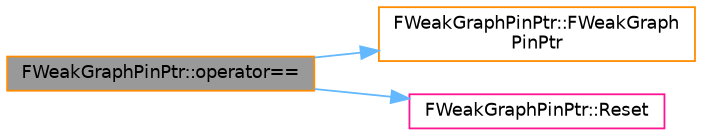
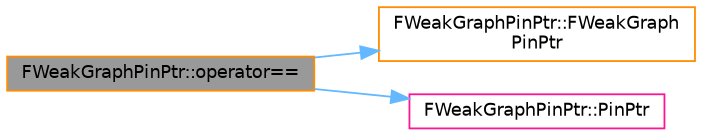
node "FWeakGraphPinPtr::Reset": label "FWeakGraphPinPtr::Reset" -> "FWeakGraphPinPtr::PinPtr"
